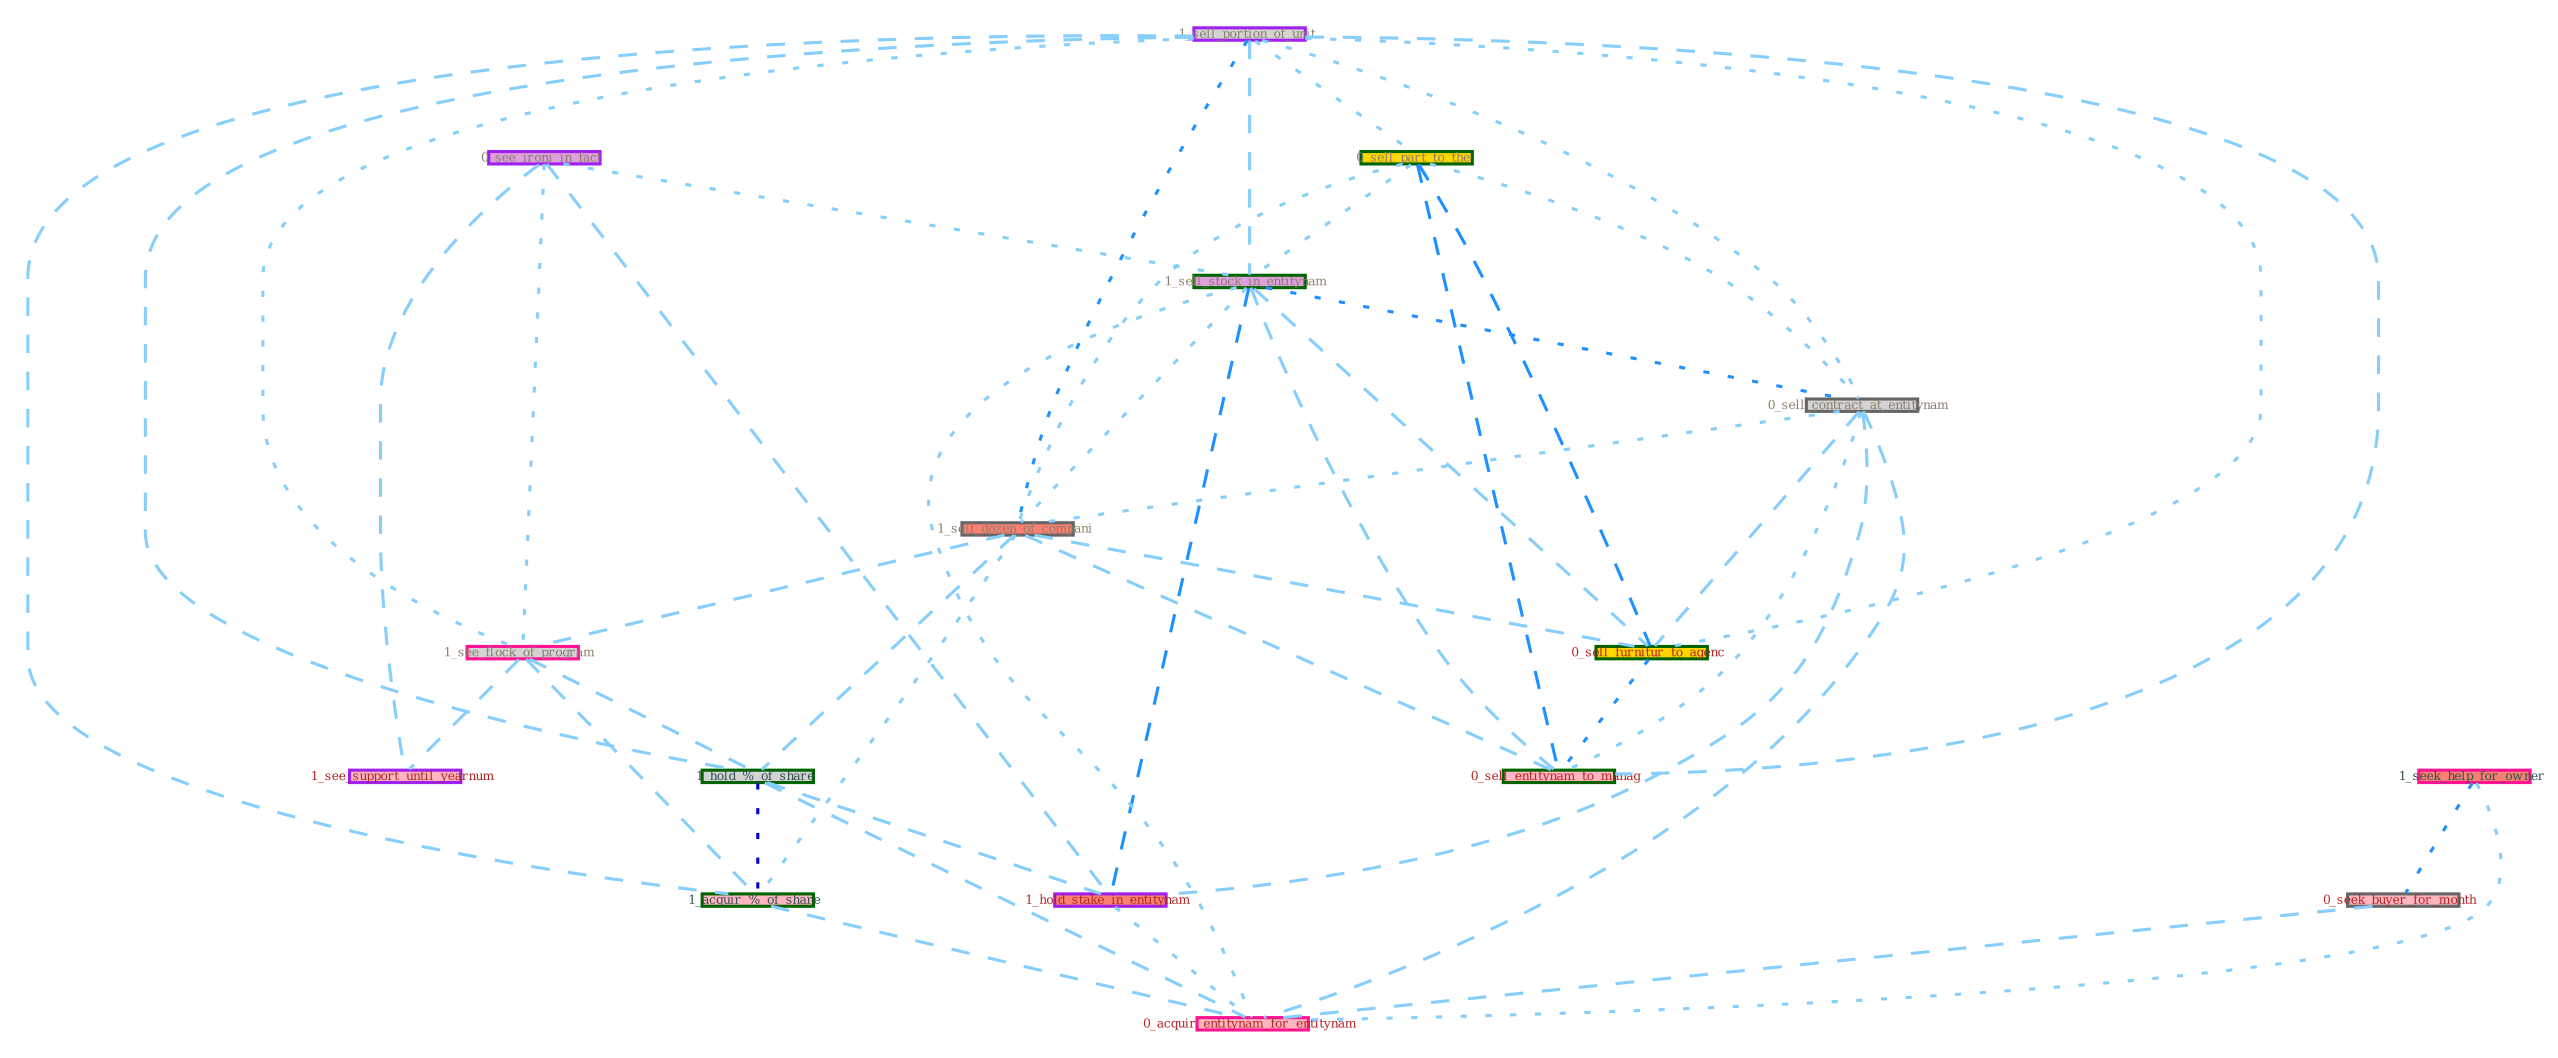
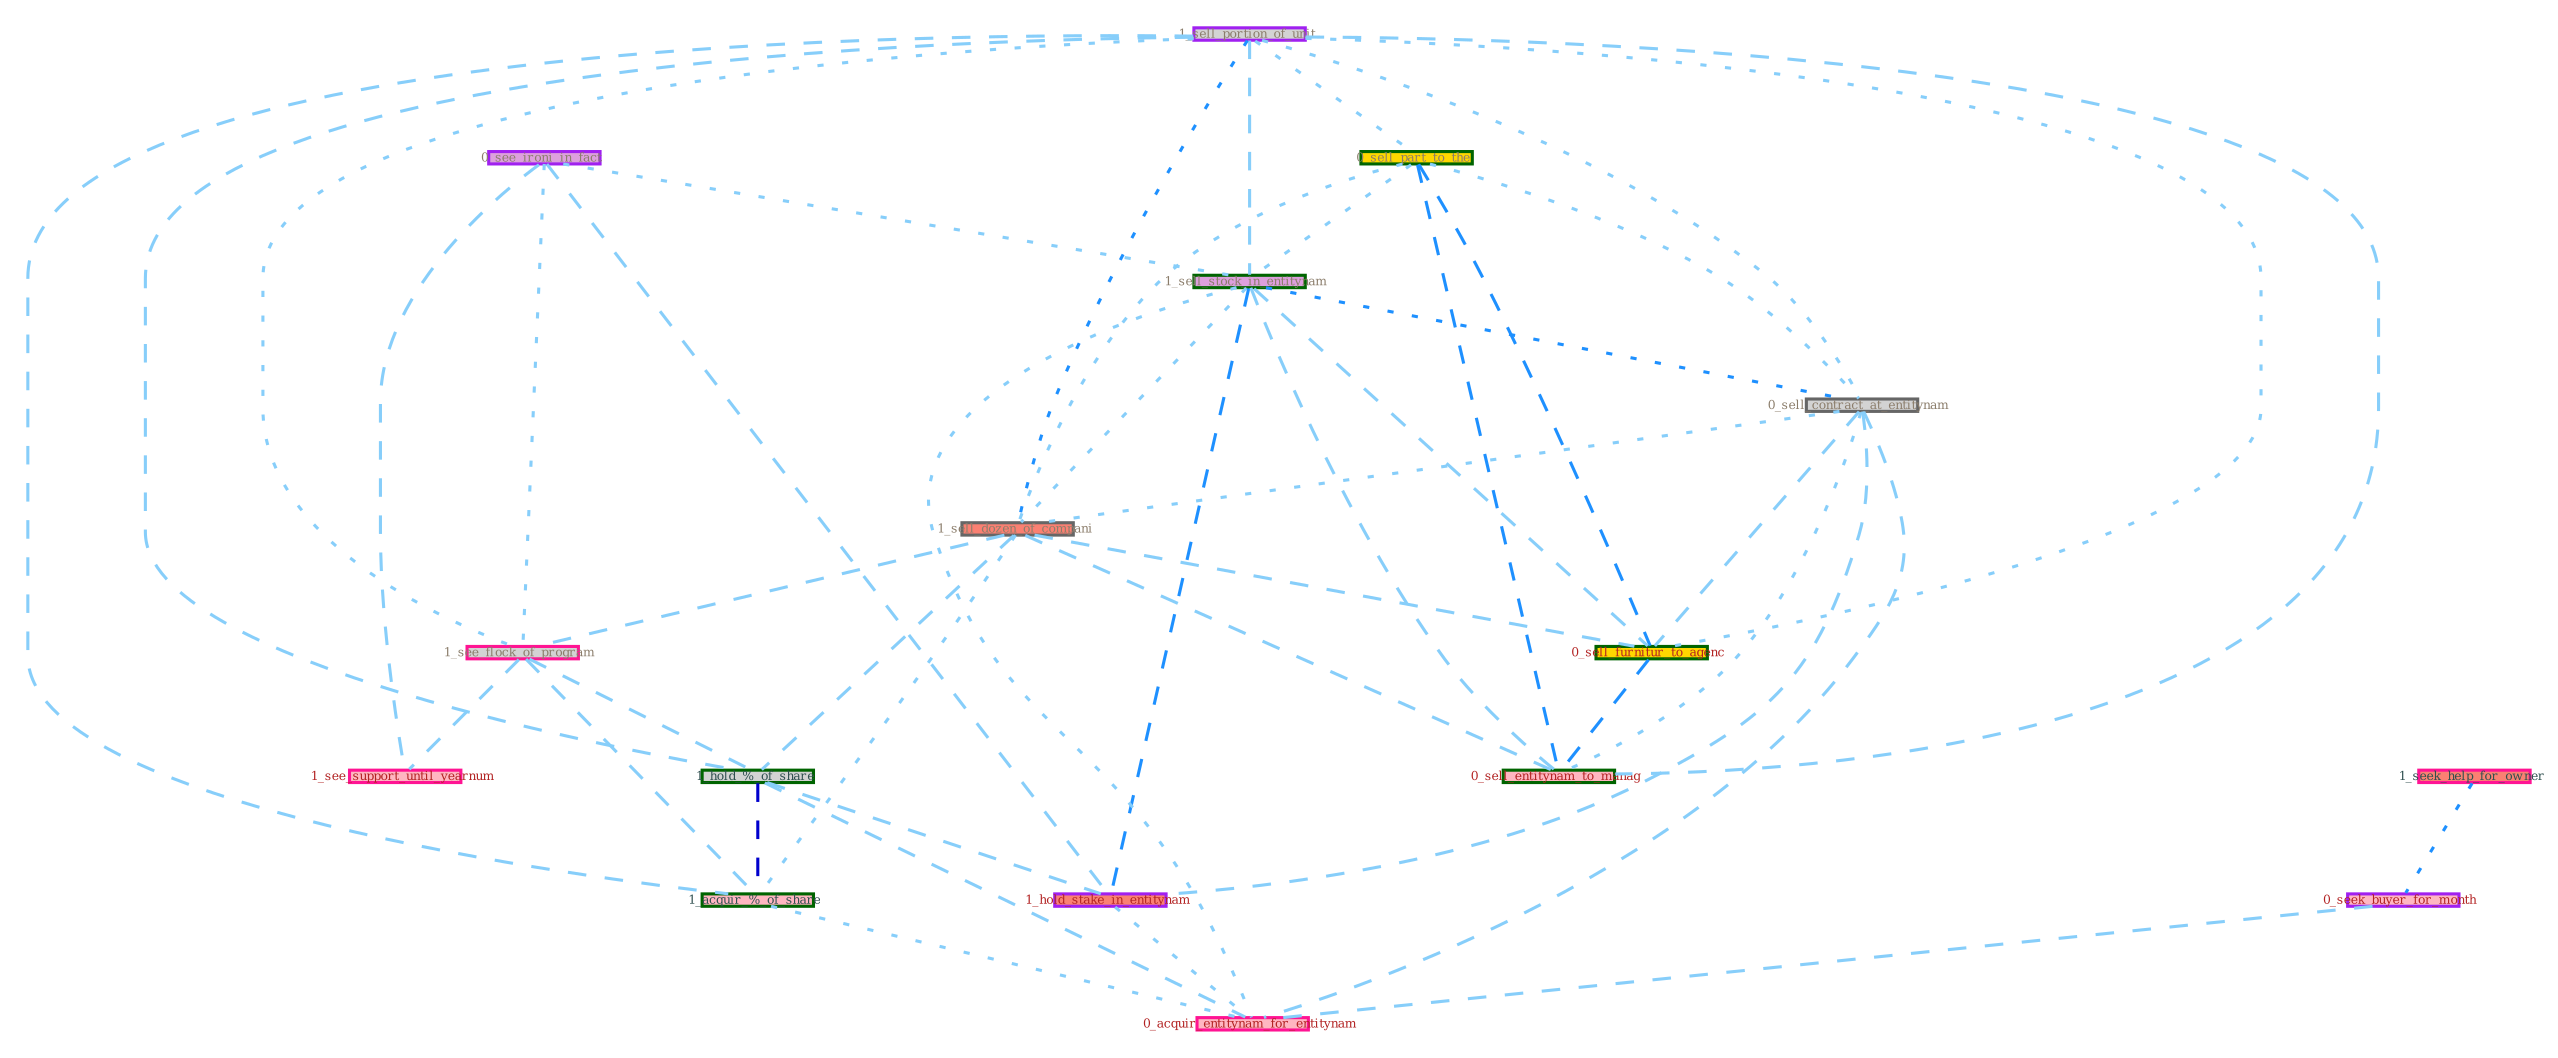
edge "0_sell_furnitur_to_agenc" -- "0_sell_entitynam_to_manag": style dotted -> dashed
node "1_see_support_until_yearnum": color purple -> deeppink
edge "1_hold_%_of_share" -- "1_acquir_%_of_share": style dotted -> dashed
node "0_seek_buyer_for_month": color gray40 -> purple
edge "1_acquir_%_of_share" -- "0_acquir_entitynam_for_entitynam": style dashed -> dotted
edge "1_seek_help_for_owner" -- "0_acquir_entitynam_for_entitynam": removed
